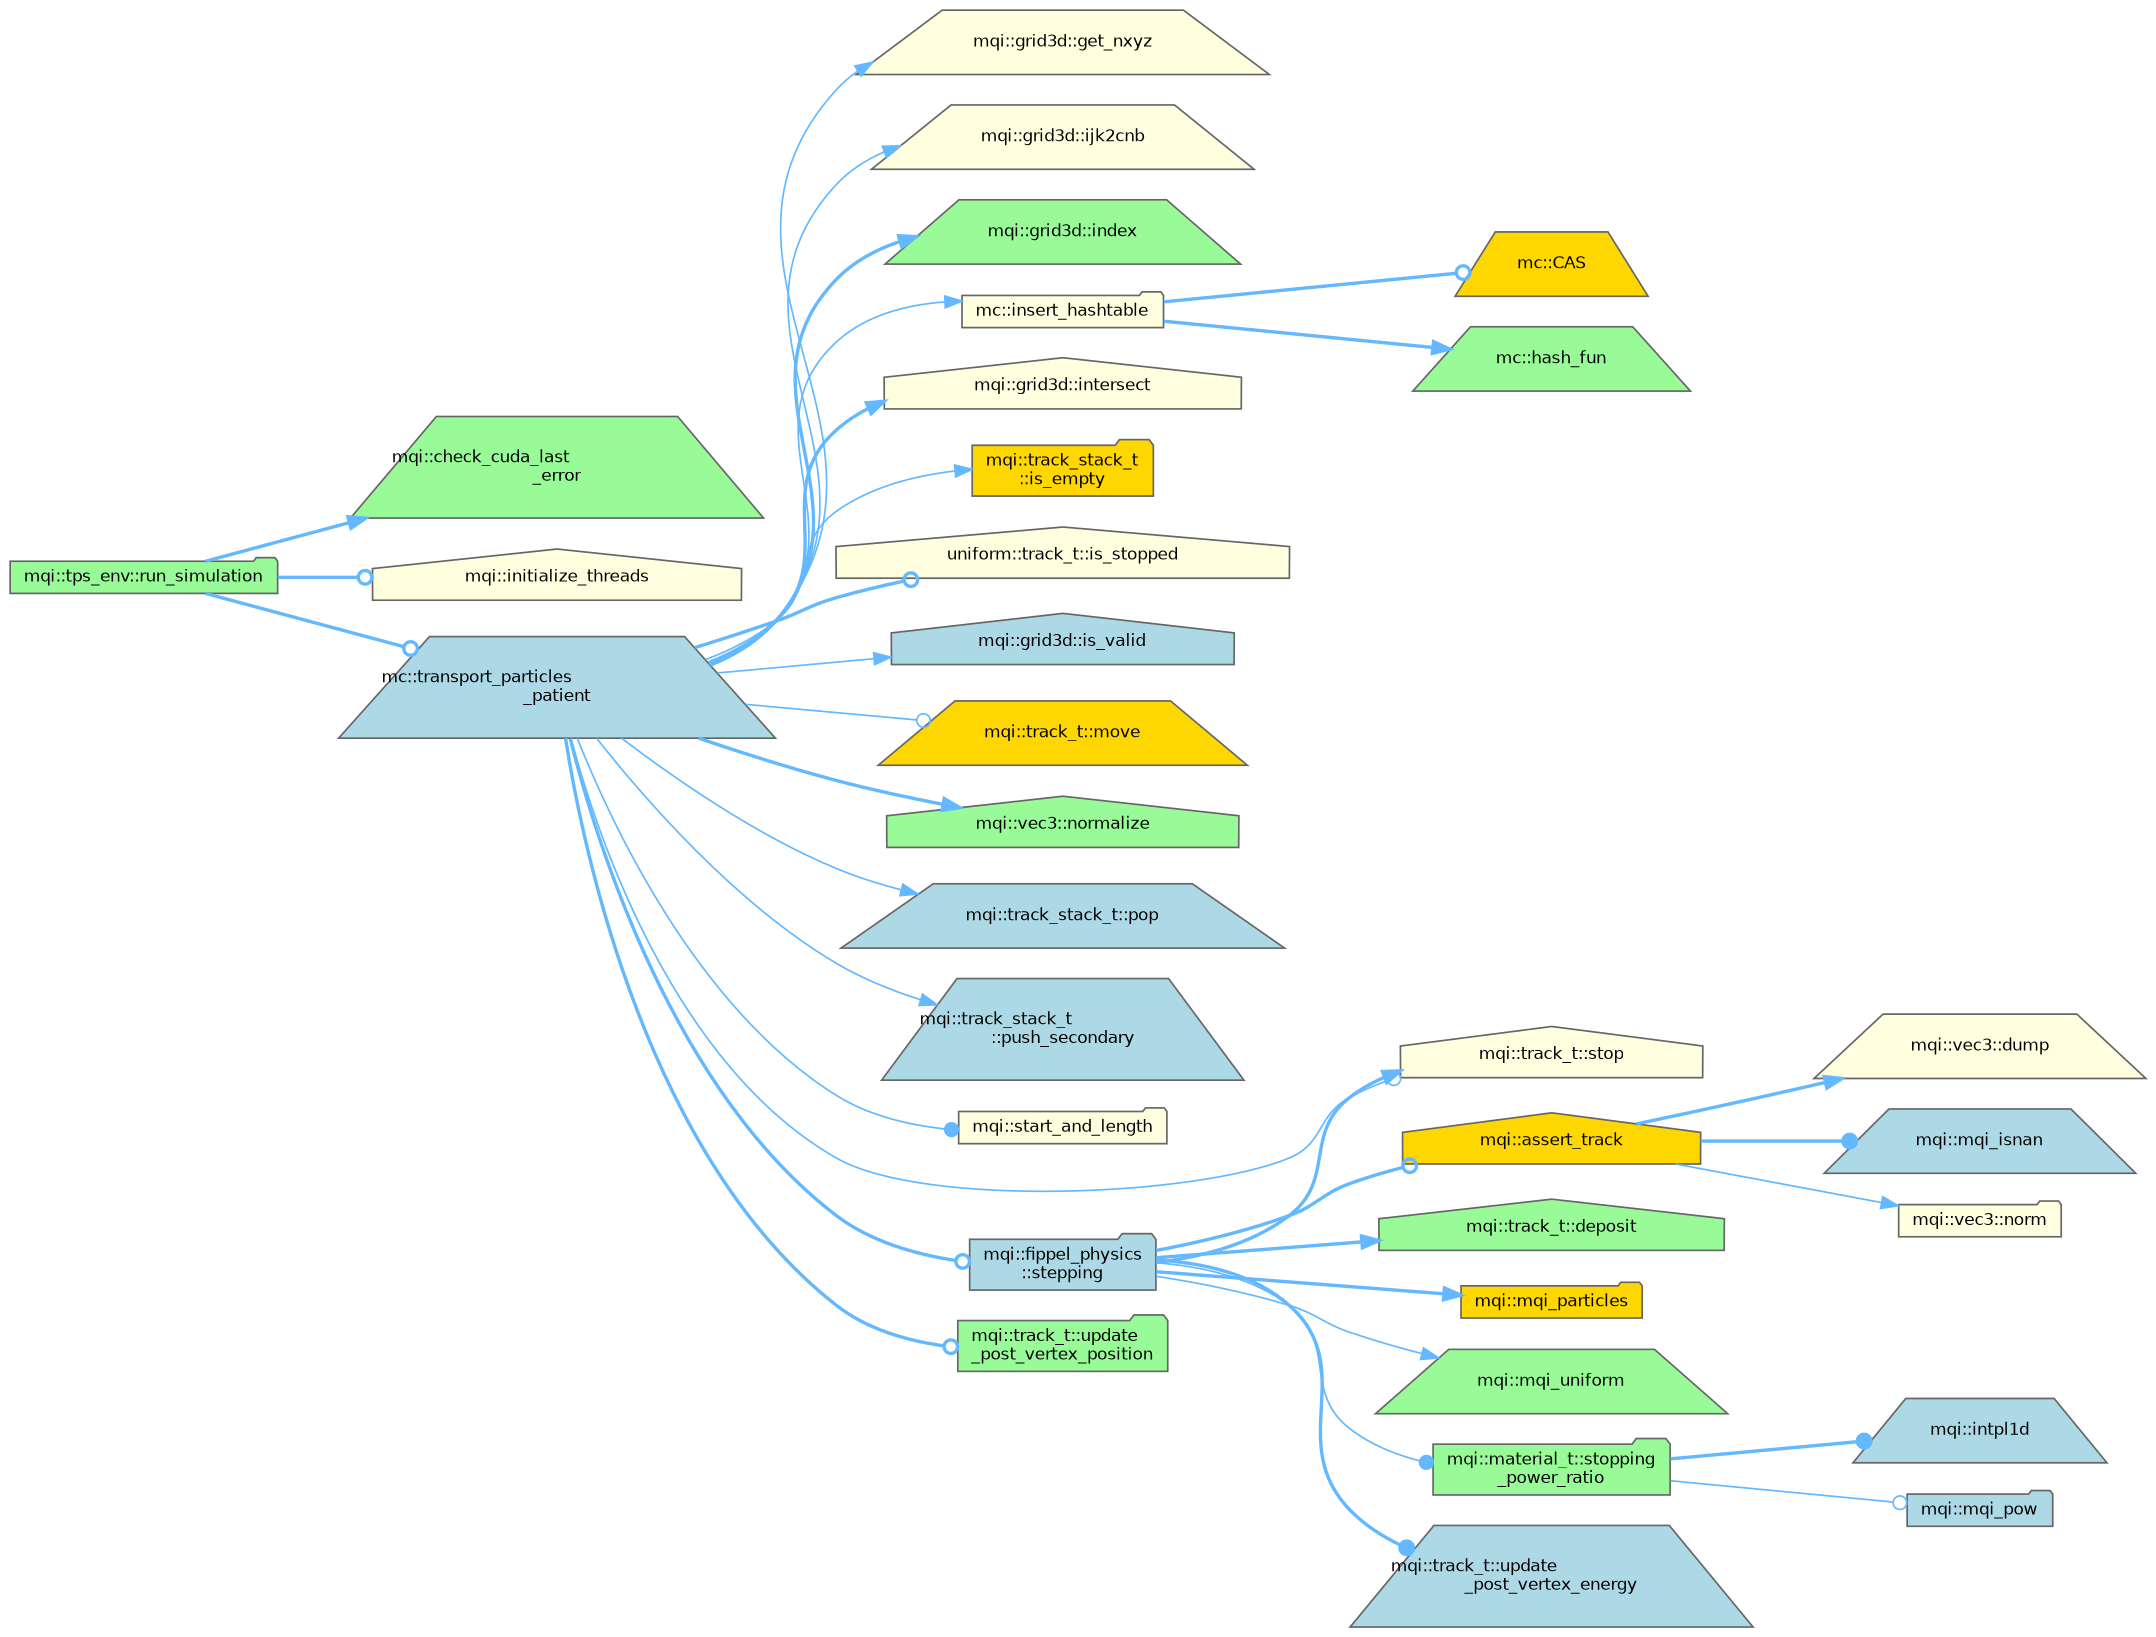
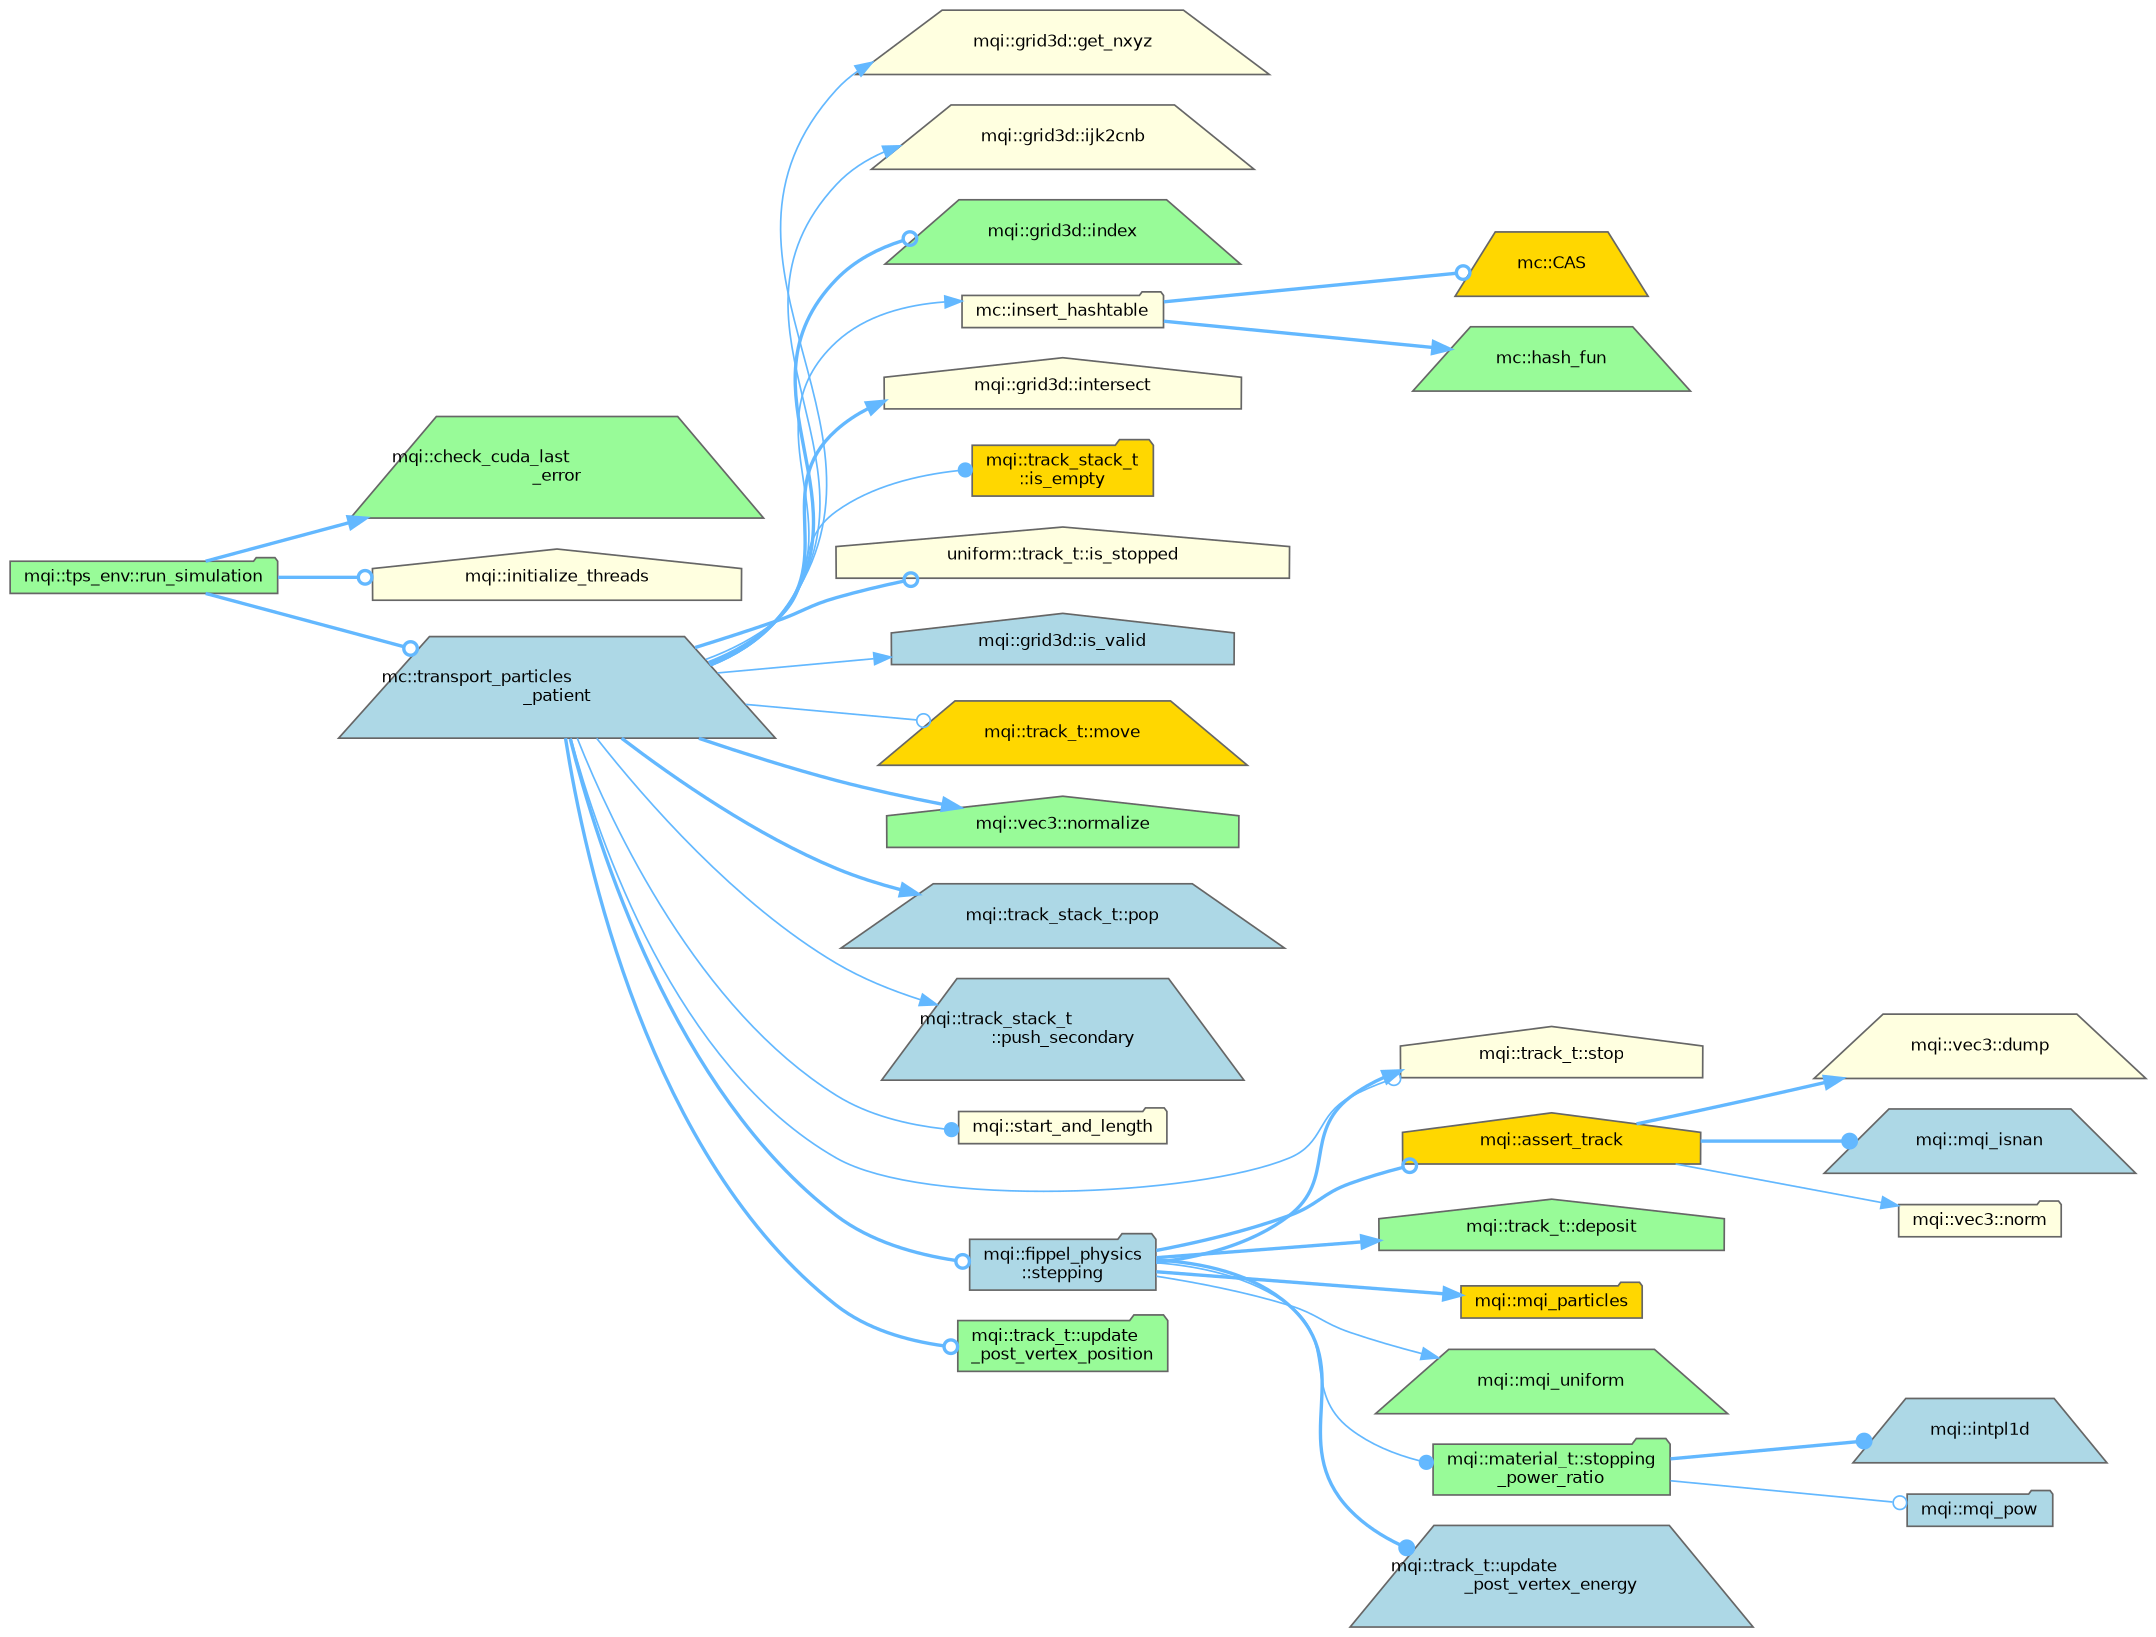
edge "mc::transport_particles _patient" -> "mqi::grid3d::index": arrowhead normal -> odot
edge "mc::transport_particles _patient" -> "mqi::track_stack_t ::is_empty": arrowhead normal -> dot
edge "mc::transport_particles _patient" -> "mqi::track_stack_t::pop": style solid -> bold
